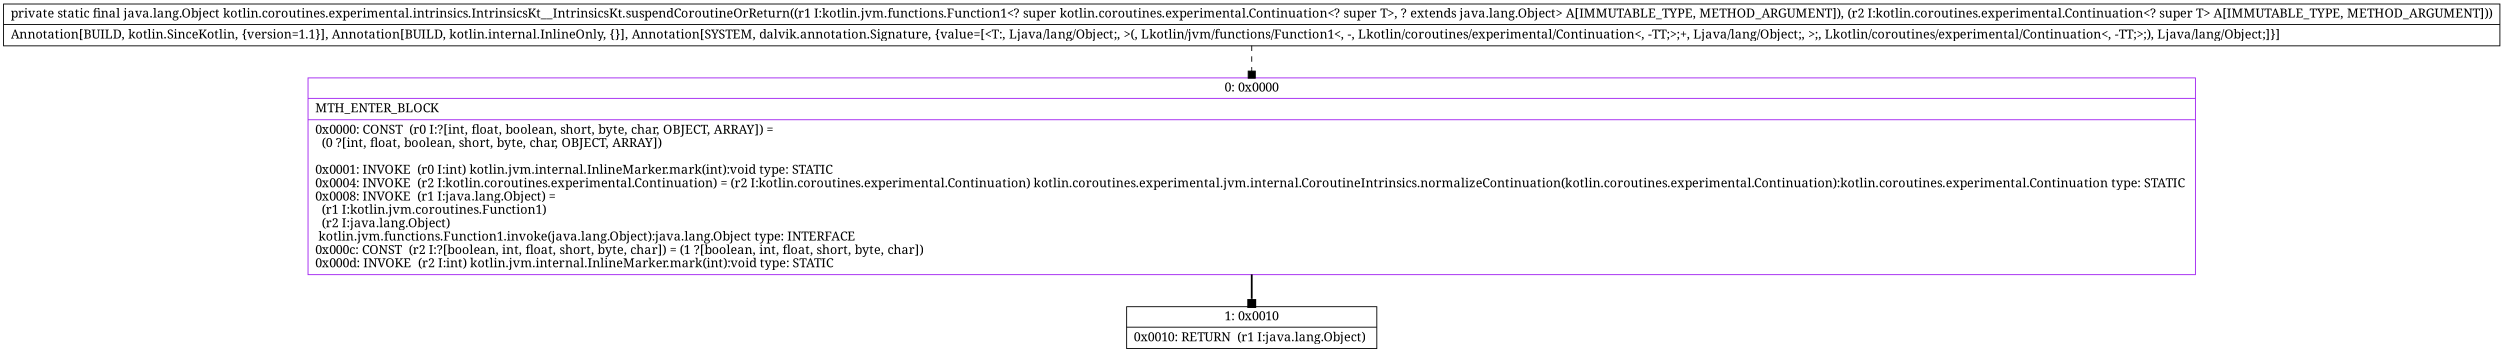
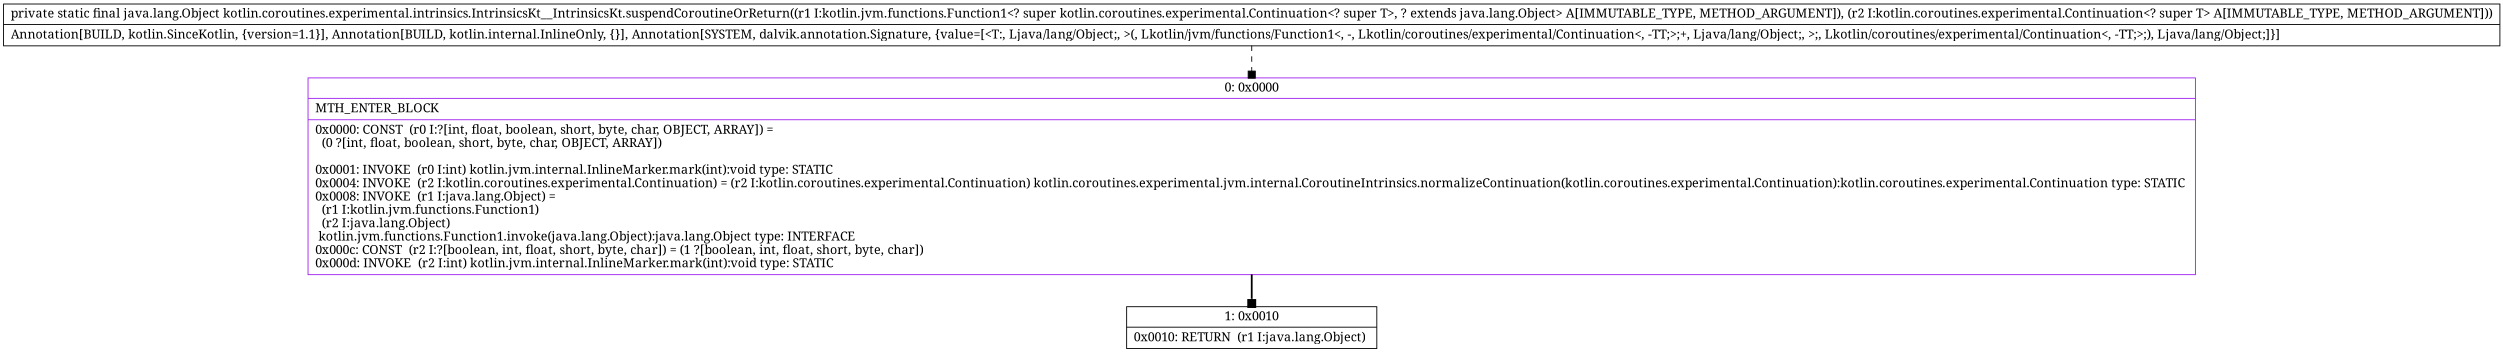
node "0: 0x0000": text "(r1 I:kotlin.jvm.coroutines.Function1)" -> "(r1 I:kotlin.jvm.functions.Function1)"
